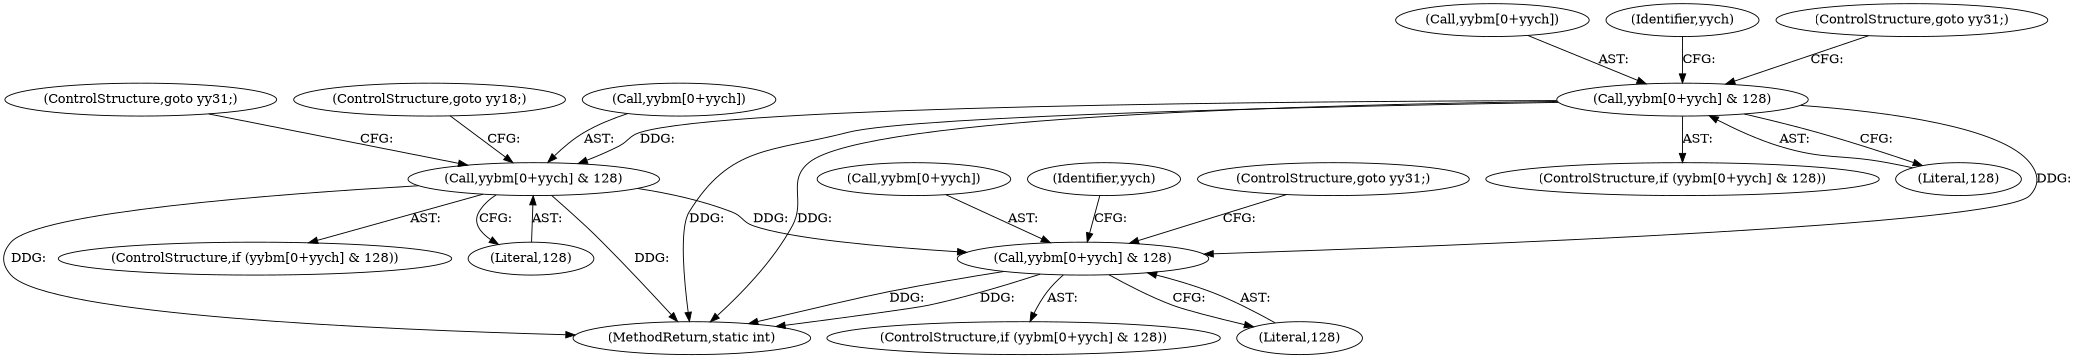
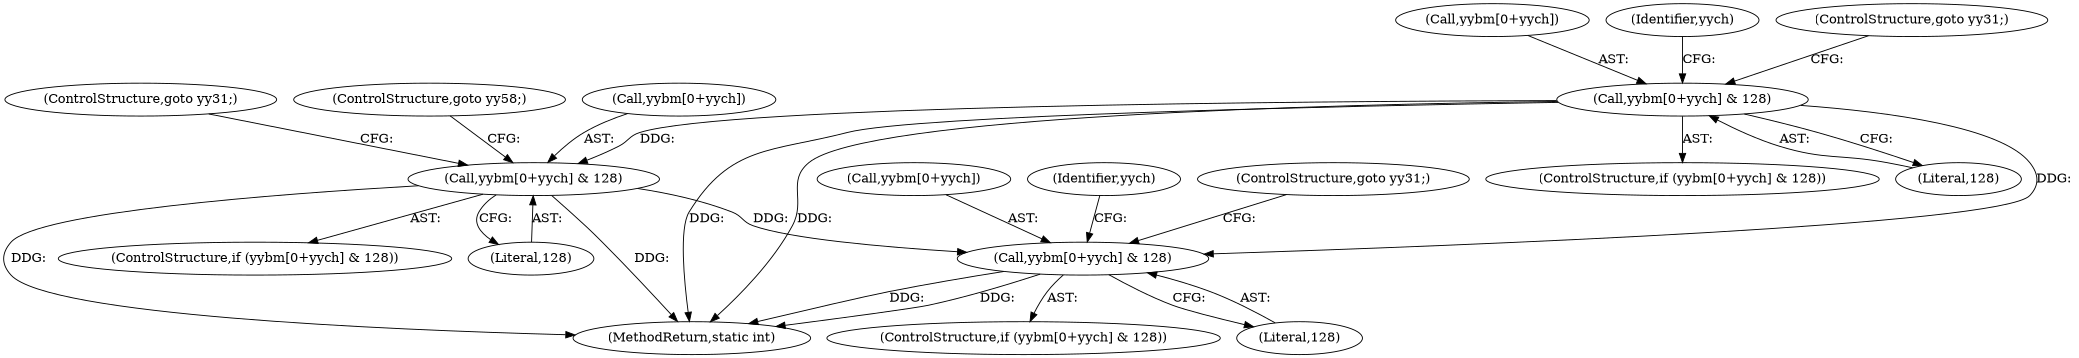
node "(ControlStructure,goto yy18;)": label "(ControlStructure,goto yy18;)" -> "(ControlStructure,goto yy58;)"
